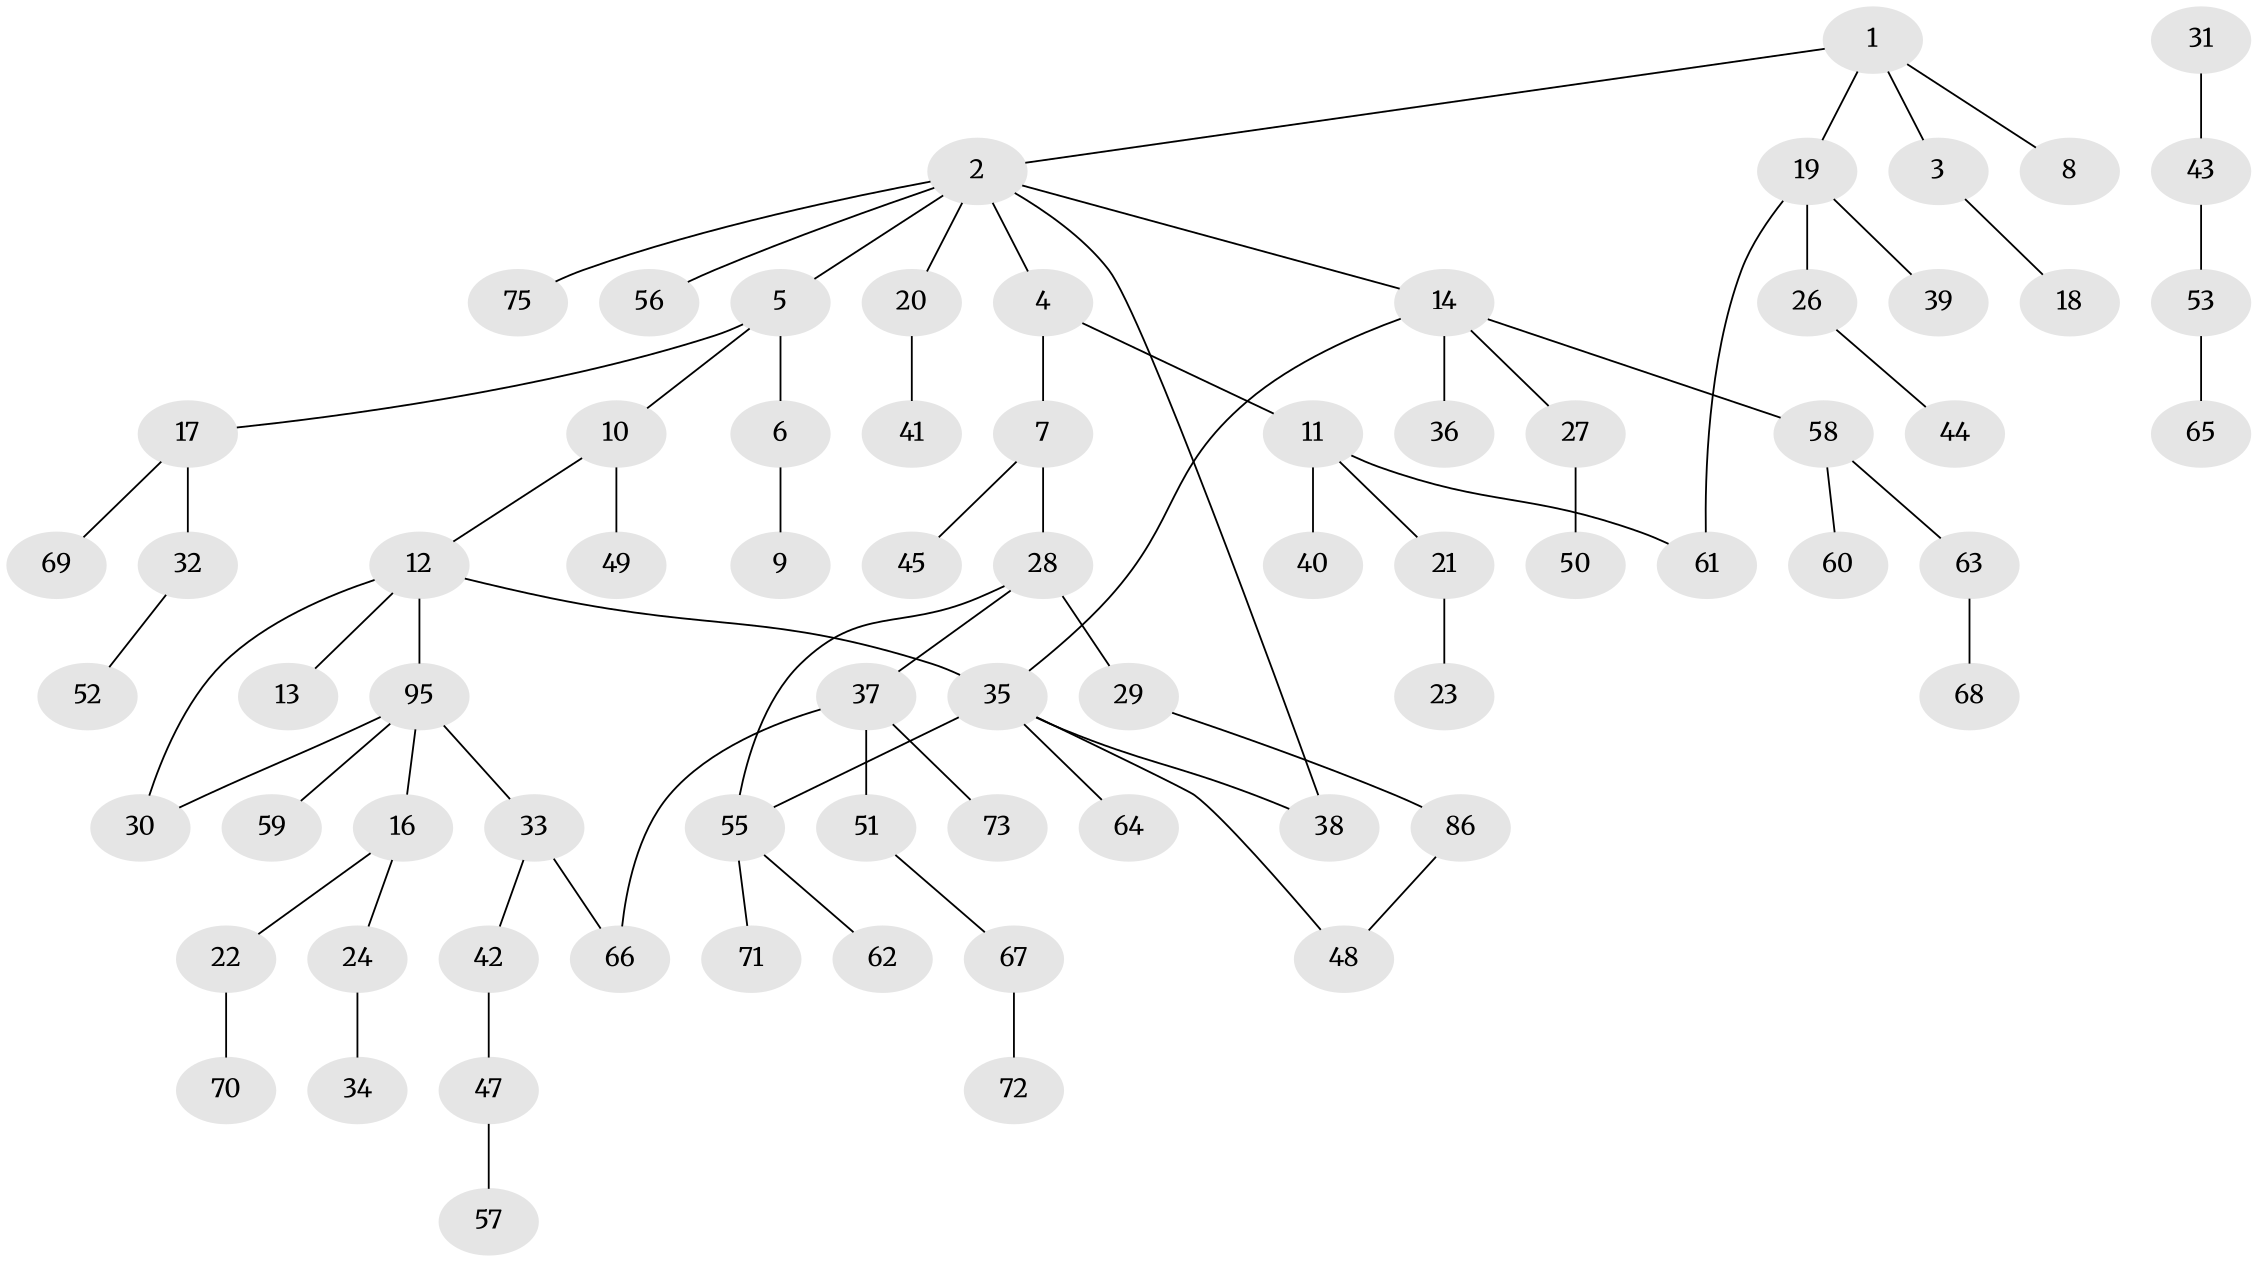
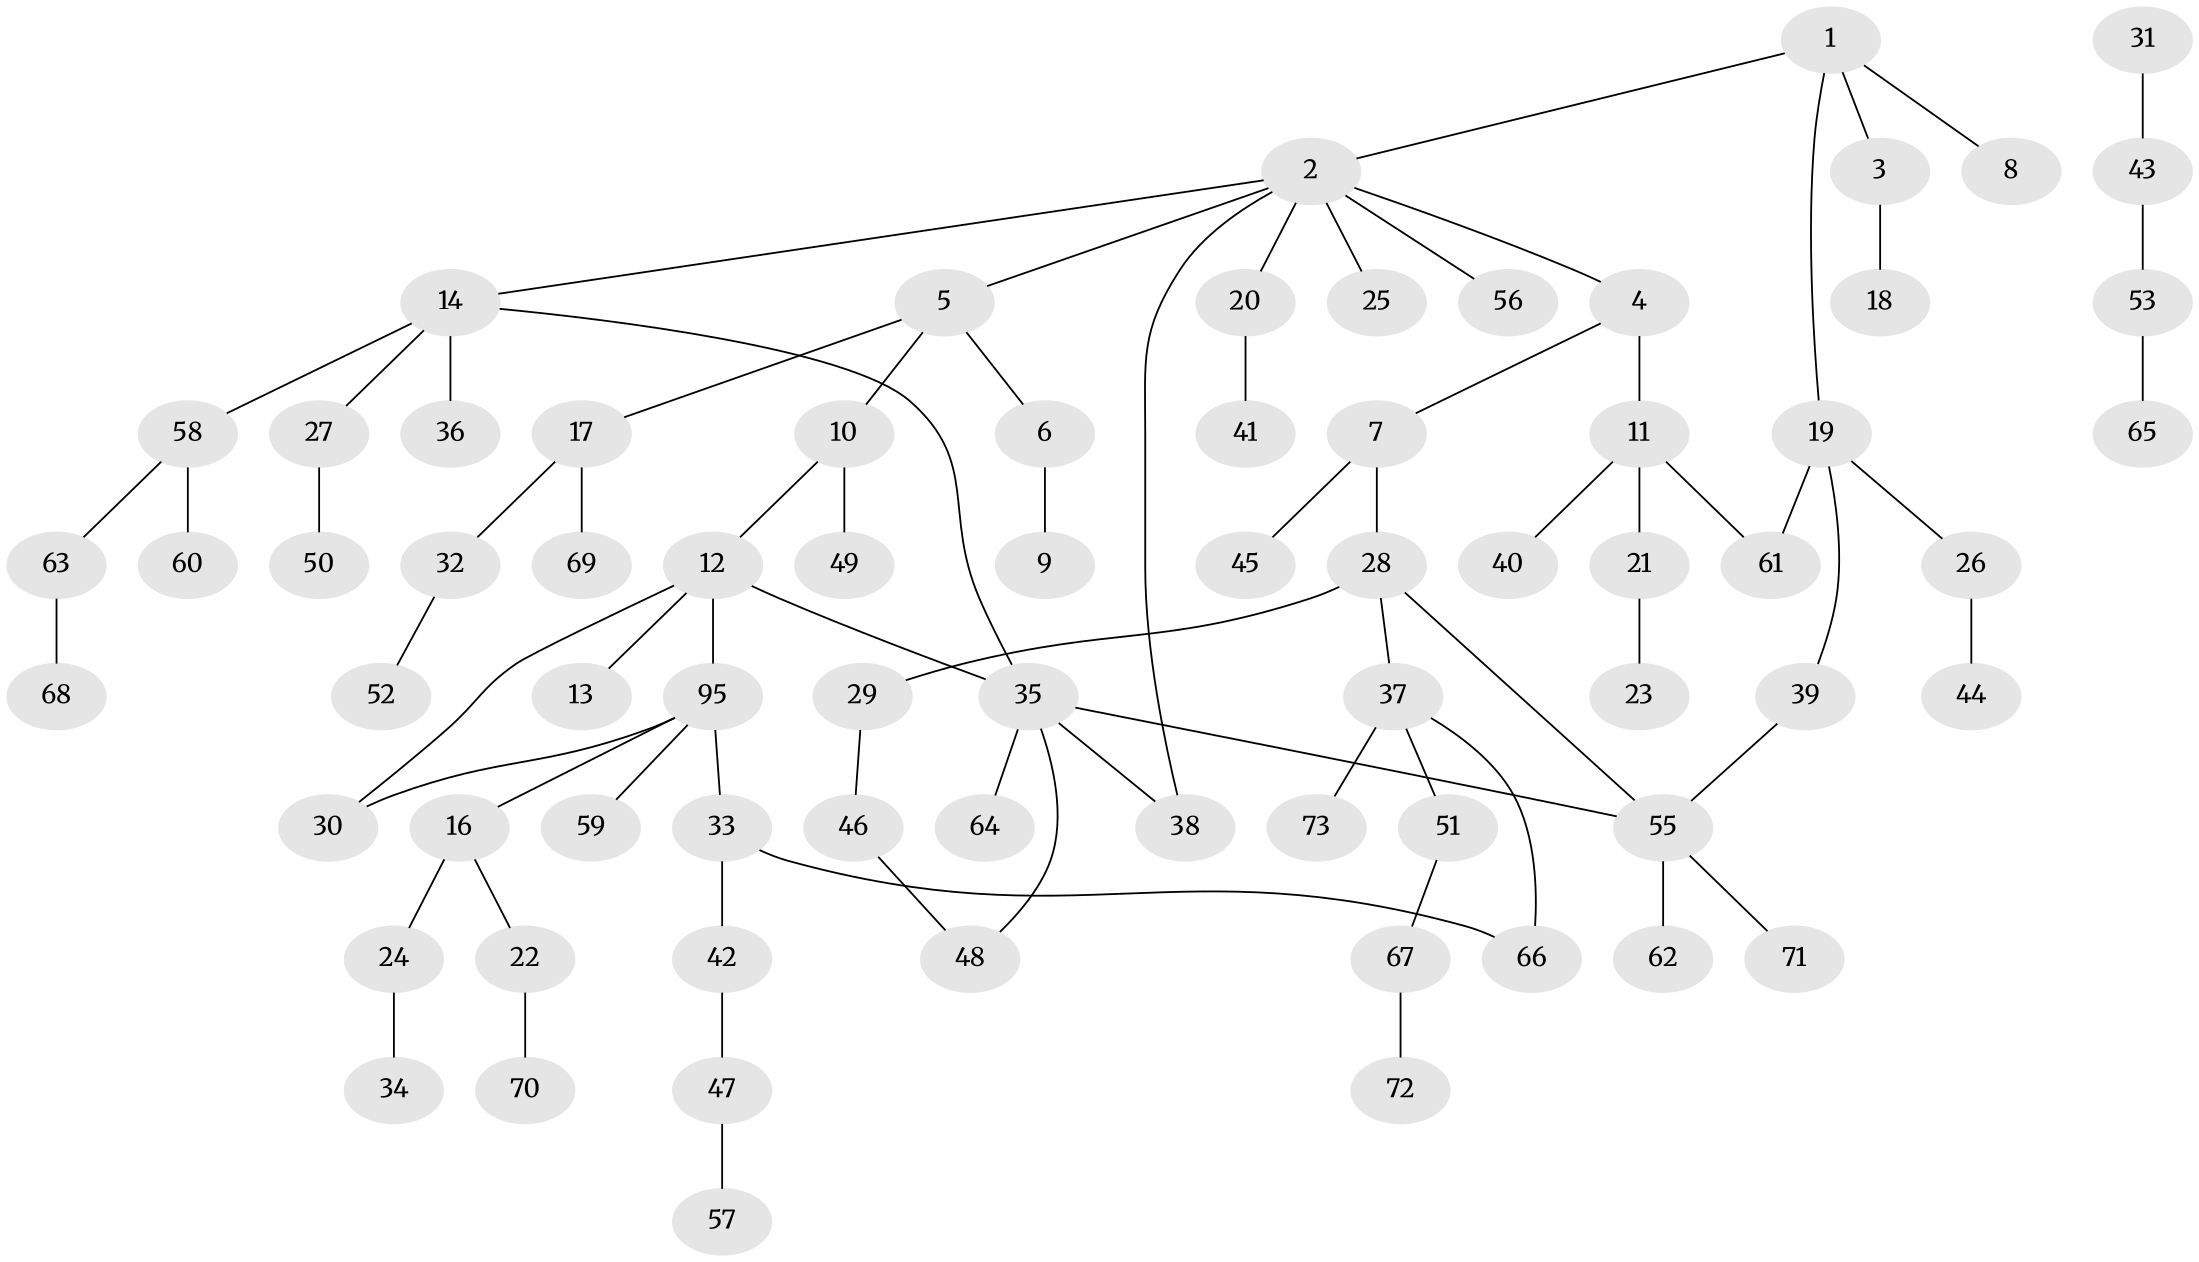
node "75": label "75" -> "25"
edge "39" -- "55": added
node "86": label "86" -> "46"
